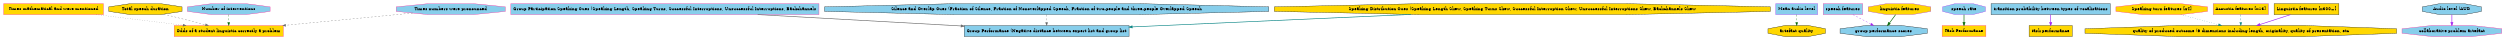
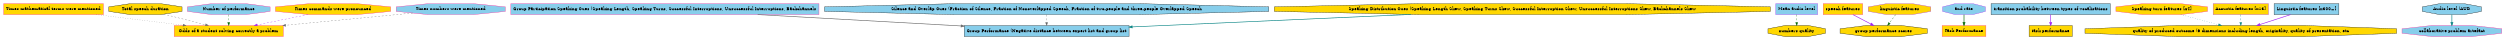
node "Times mathematical and were mentioned": label "Times mathematical and were mentioned" -> "Times mathematical terms were mentioned"
node "Number of interventions": label "Number of interventions" -> "Number of performance"
node "Times commands were pronounced": added
node "Times numbers were pronounced": label "Times numbers were pronounced" -> "Times numbers were mentioned"
node "speech features": fillcolor skyblue -> gold
node "speech rate": label "speech rate" -> "and rate"
node "Linguistic features [x300+]": fillcolor gold -> skyblue
edge "speech features" -> "group performance scores": style dashed -> bold
edge "linguistic features" -> "group performance scores": style bold -> dashed
edge "Audio level (AUD" -> "collaborative problem artefact": color purple -> teal
node "Odds of a student linguistic correctly a problem": label "Odds of a student linguistic correctly a problem" -> "Odds of a student solving correctly a problem"
node "artefact quality": label "artefact quality" -> "numbers quality"
node "group performance scores": fillcolor skyblue -> gold
